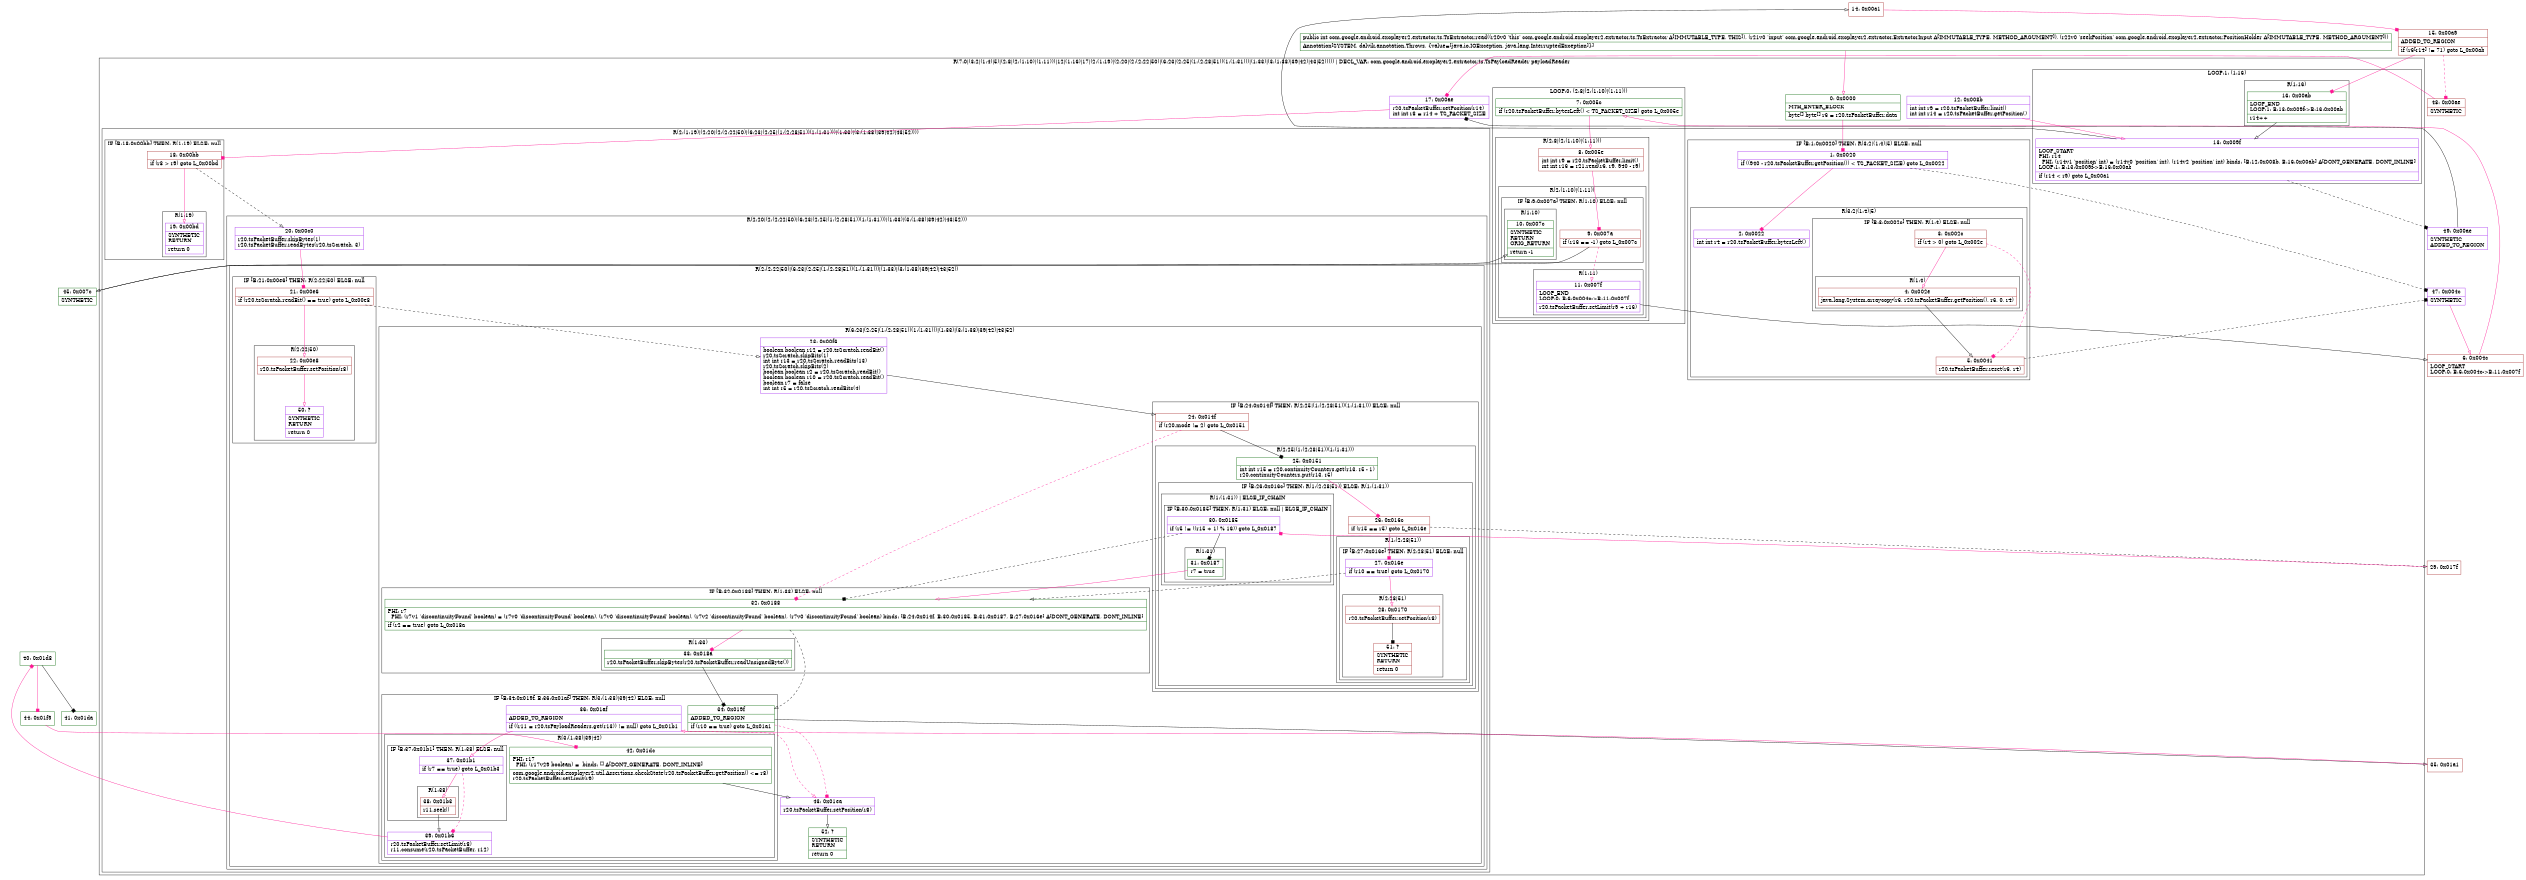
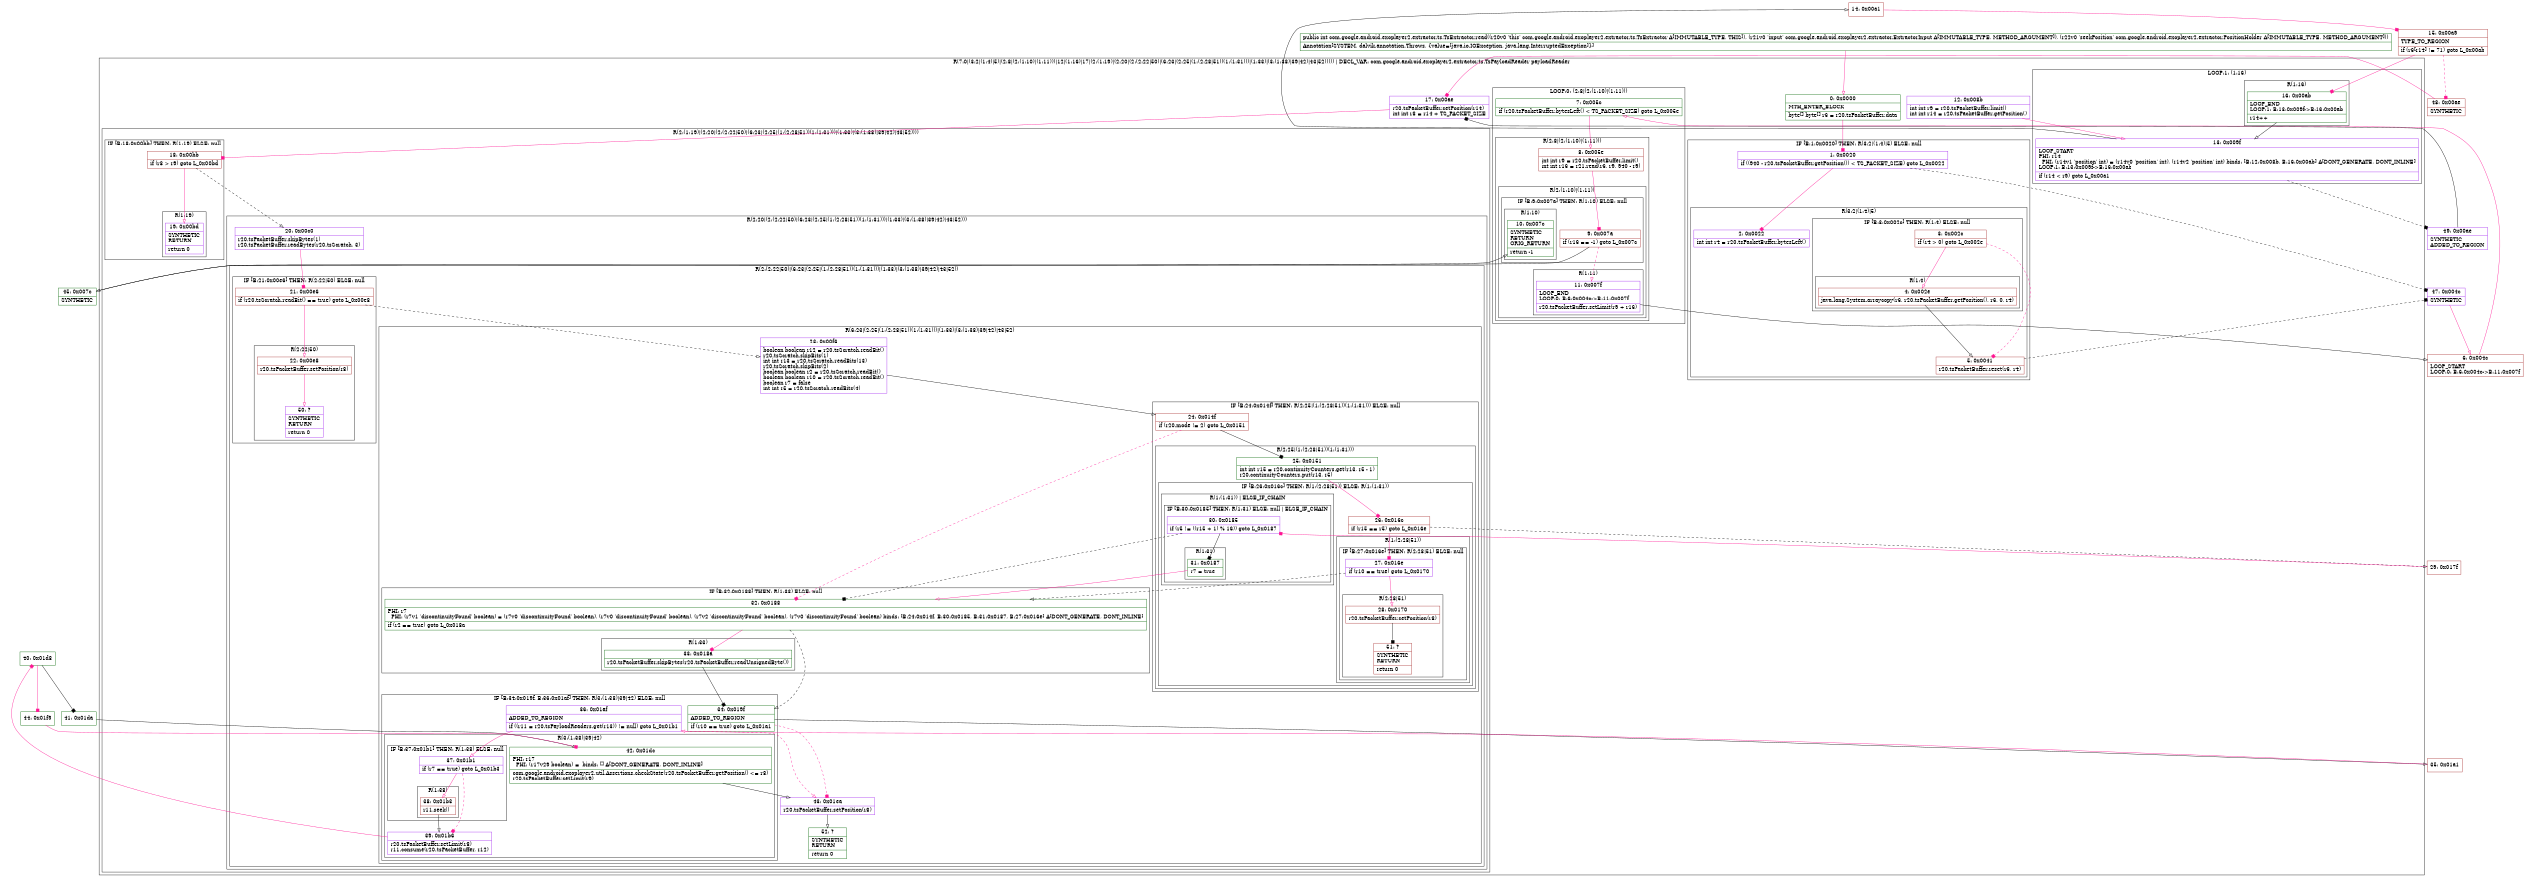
node "15: 0x00a9": text "ADDED_TO_REGION" -> "TYPE_TO_REGION"
edge "41: 0x01da" -> "42: 0x01dc": added
